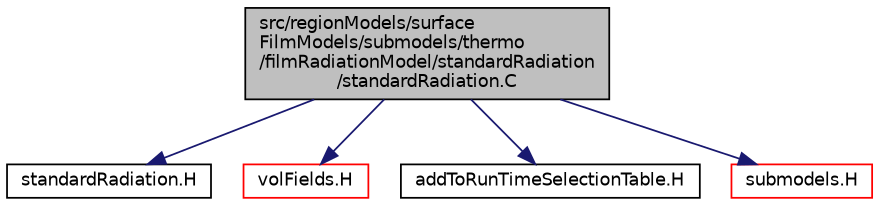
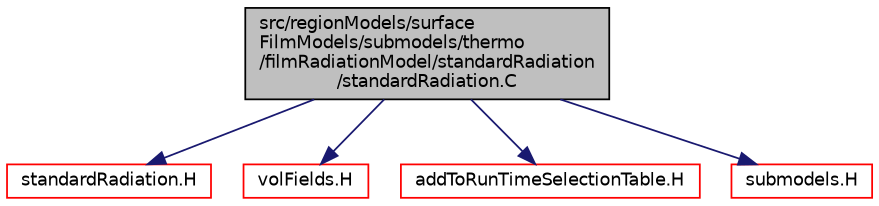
node "standardRadiation.H": color black -> red
node "addToRunTimeSelectionTable.H": color black -> red
